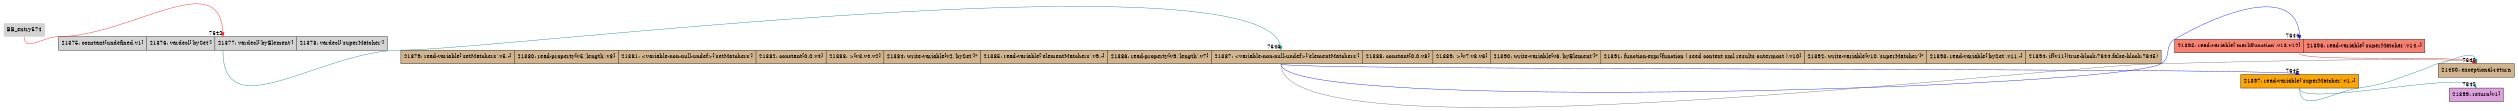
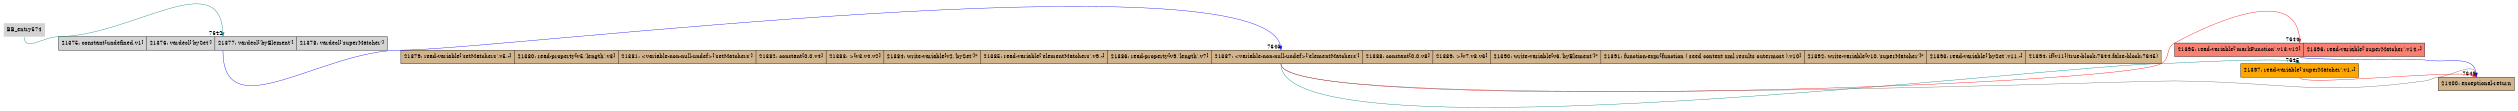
edge "BB_entry574" -> "21375: constant[undefined,v1]": color red -> teal
edge "21375: constant[undefined,v1]" -> "21379: read-variable['setMatchers',v5,-]": color teal -> blue
edge "21395: read-variable['markFunction',v13,v12]" -> "21400: exceptional-return": color red -> blue
edge "21379: read-variable['setMatchers',v5,-]" -> "21397: read-variable['superMatcher',v1,-]": color blue -> teal
edge "21397: read-variable['superMatcher',v1,-]" -> "21400: exceptional-return": color teal -> red
edge "21379: read-variable['setMatchers',v5,-]" -> "21395: read-variable['markFunction',v13,v12]": color blue -> red
node "21399: return[v1]": removed
